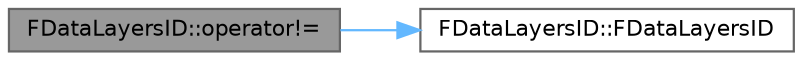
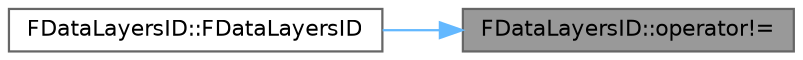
edge "FDataLayersID::operator!=" -> "FDataLayersID::FDataLayersID": reversed
